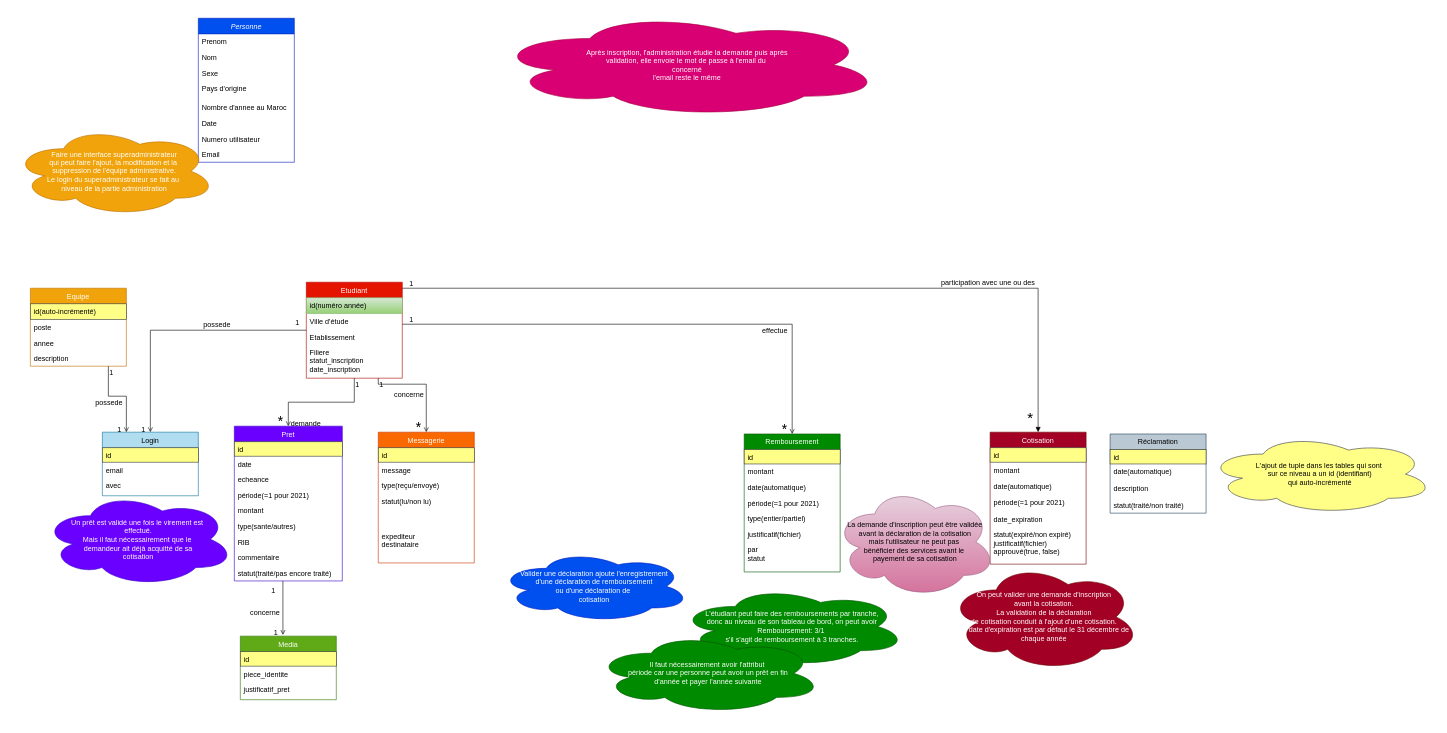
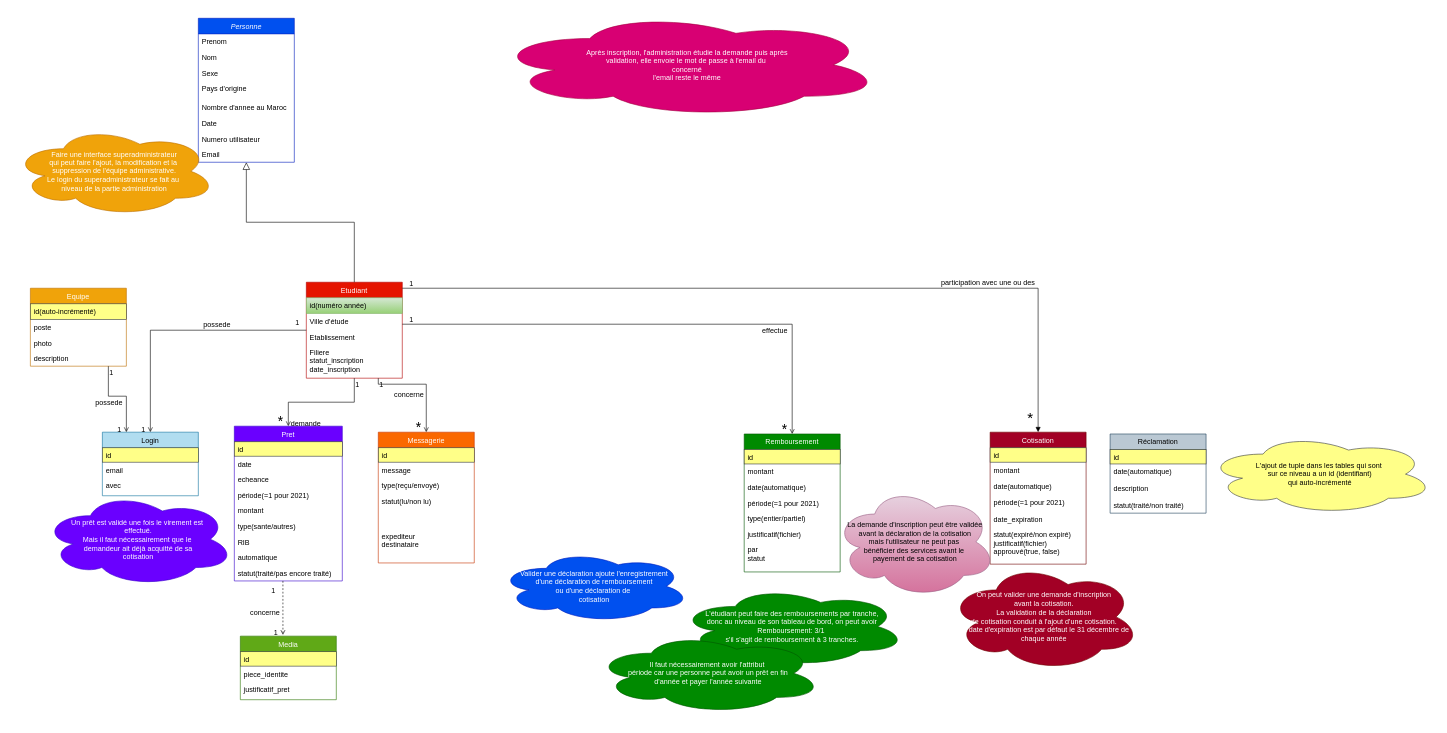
edge "Etudiant" -> "Personne": added
node "annee": label "annee" -> "photo"
node "commentaire": label "commentaire" -> "automatique"
edge "Pret" -> "Media": style solid -> dashed
